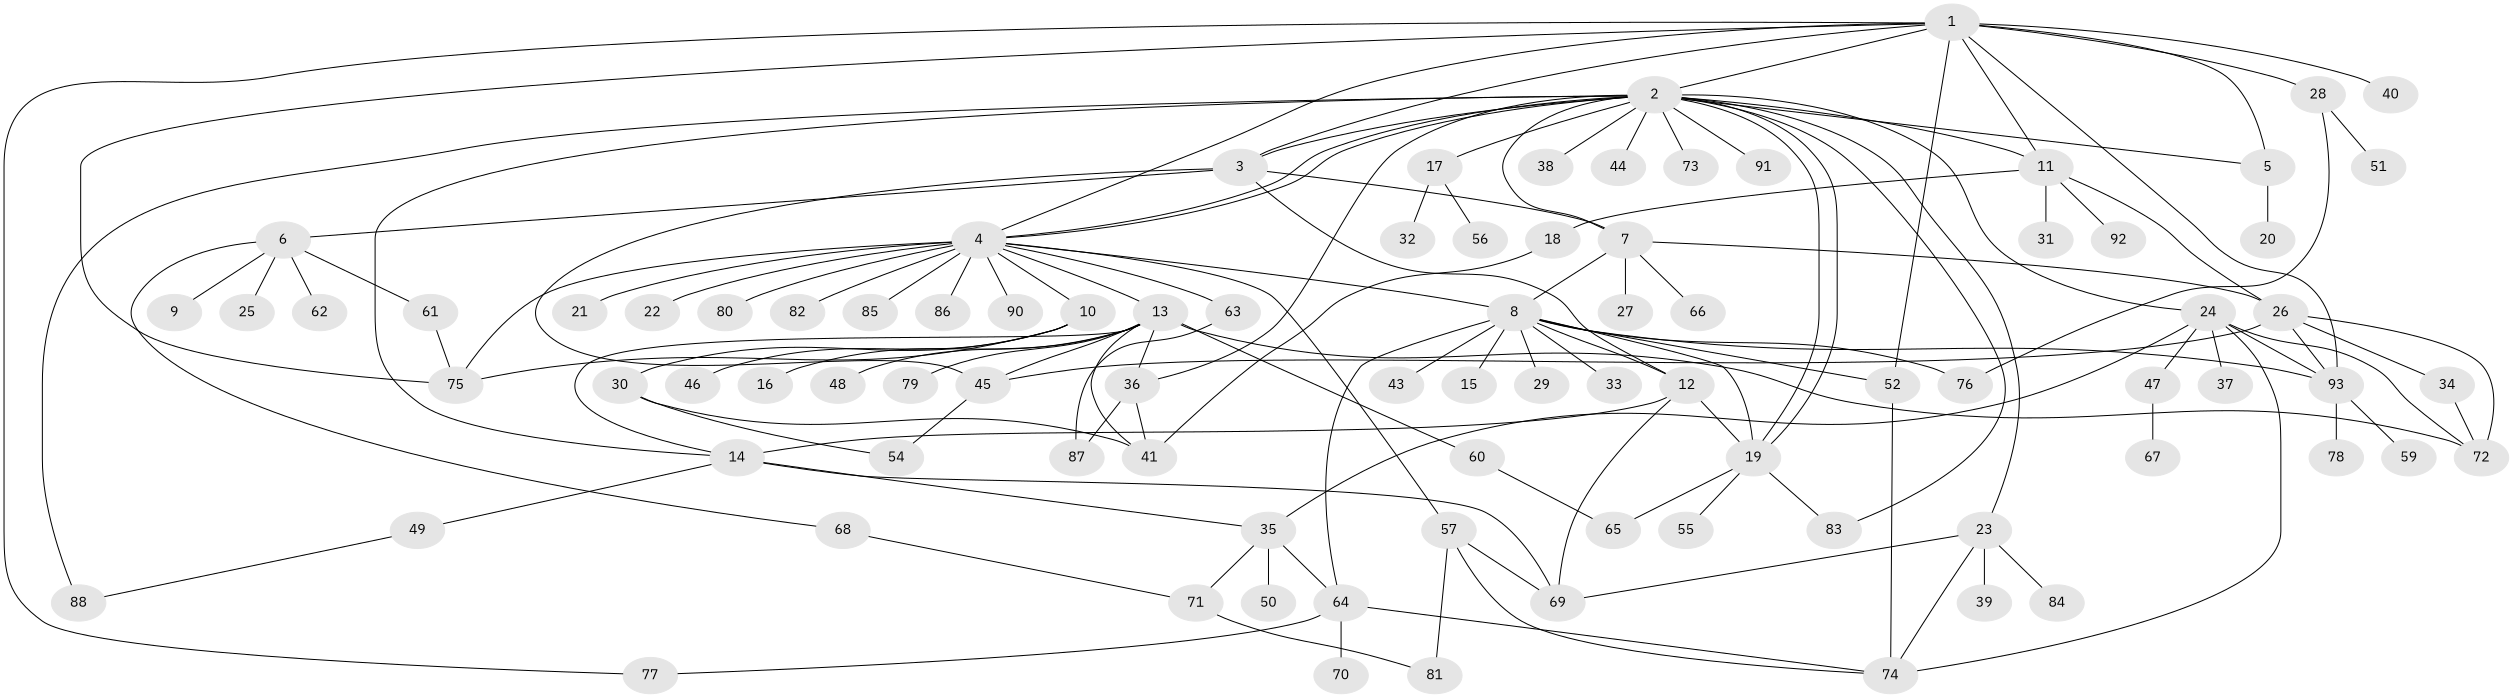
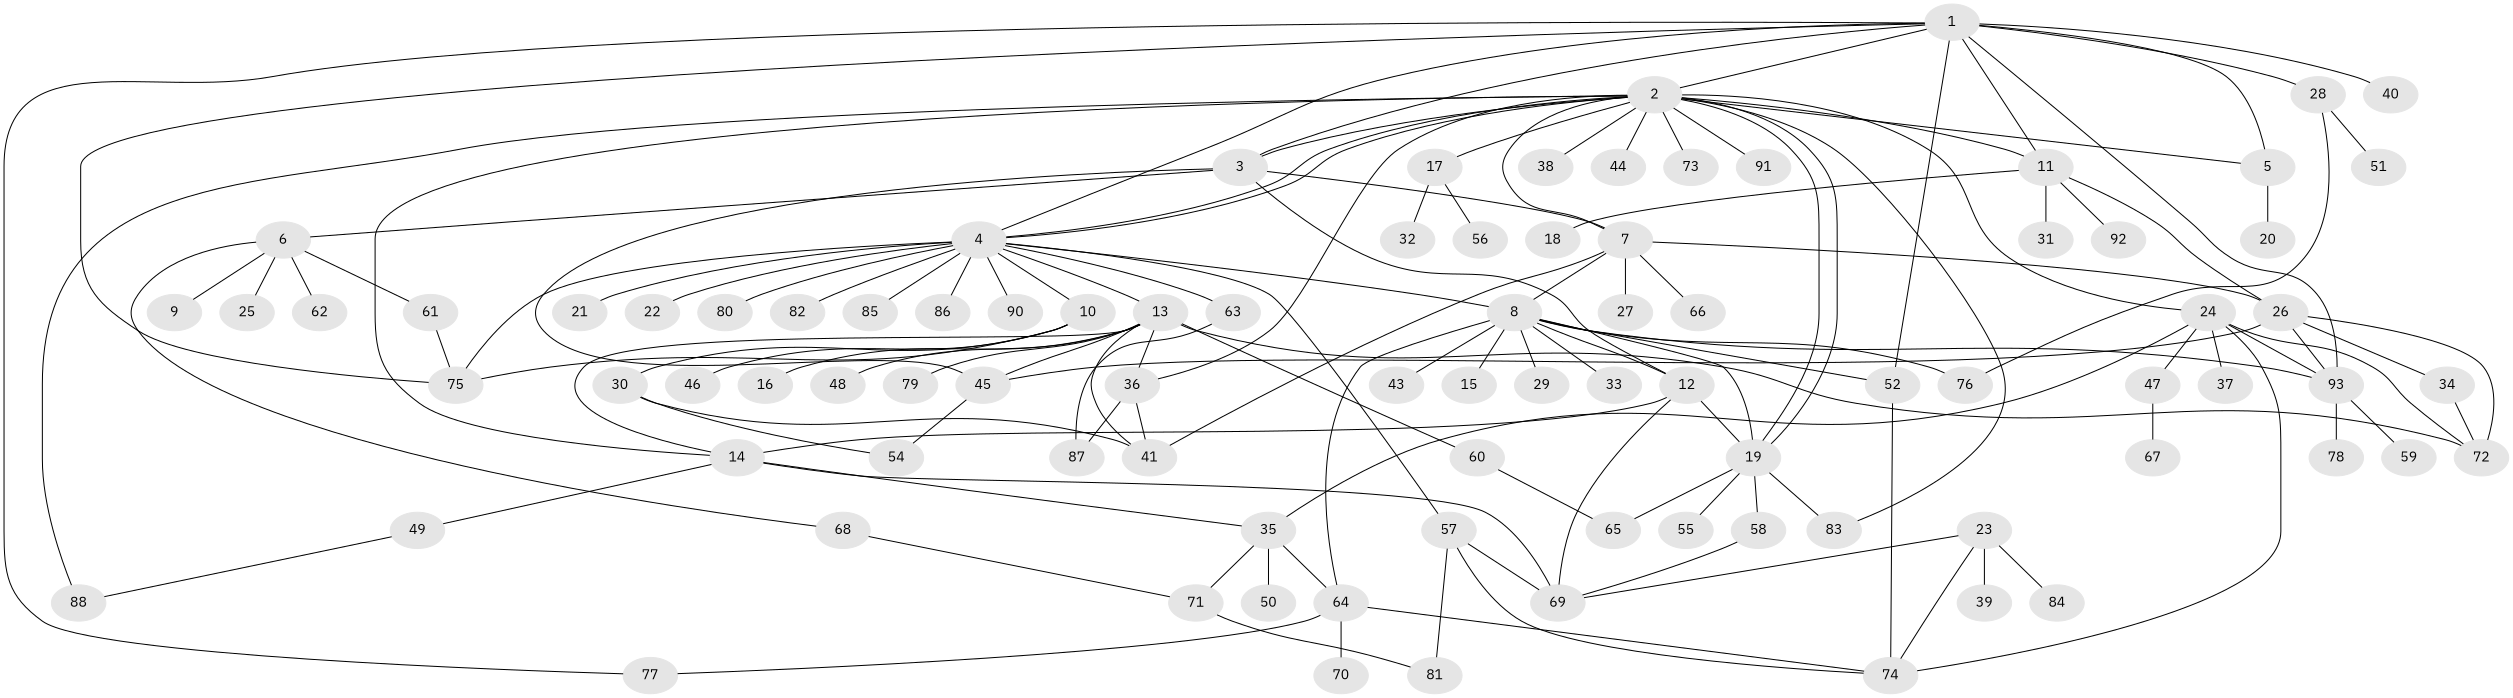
edge "2" -- "23": removed
edge "18" -- "41": now "7" -- "41"
node "58": added
